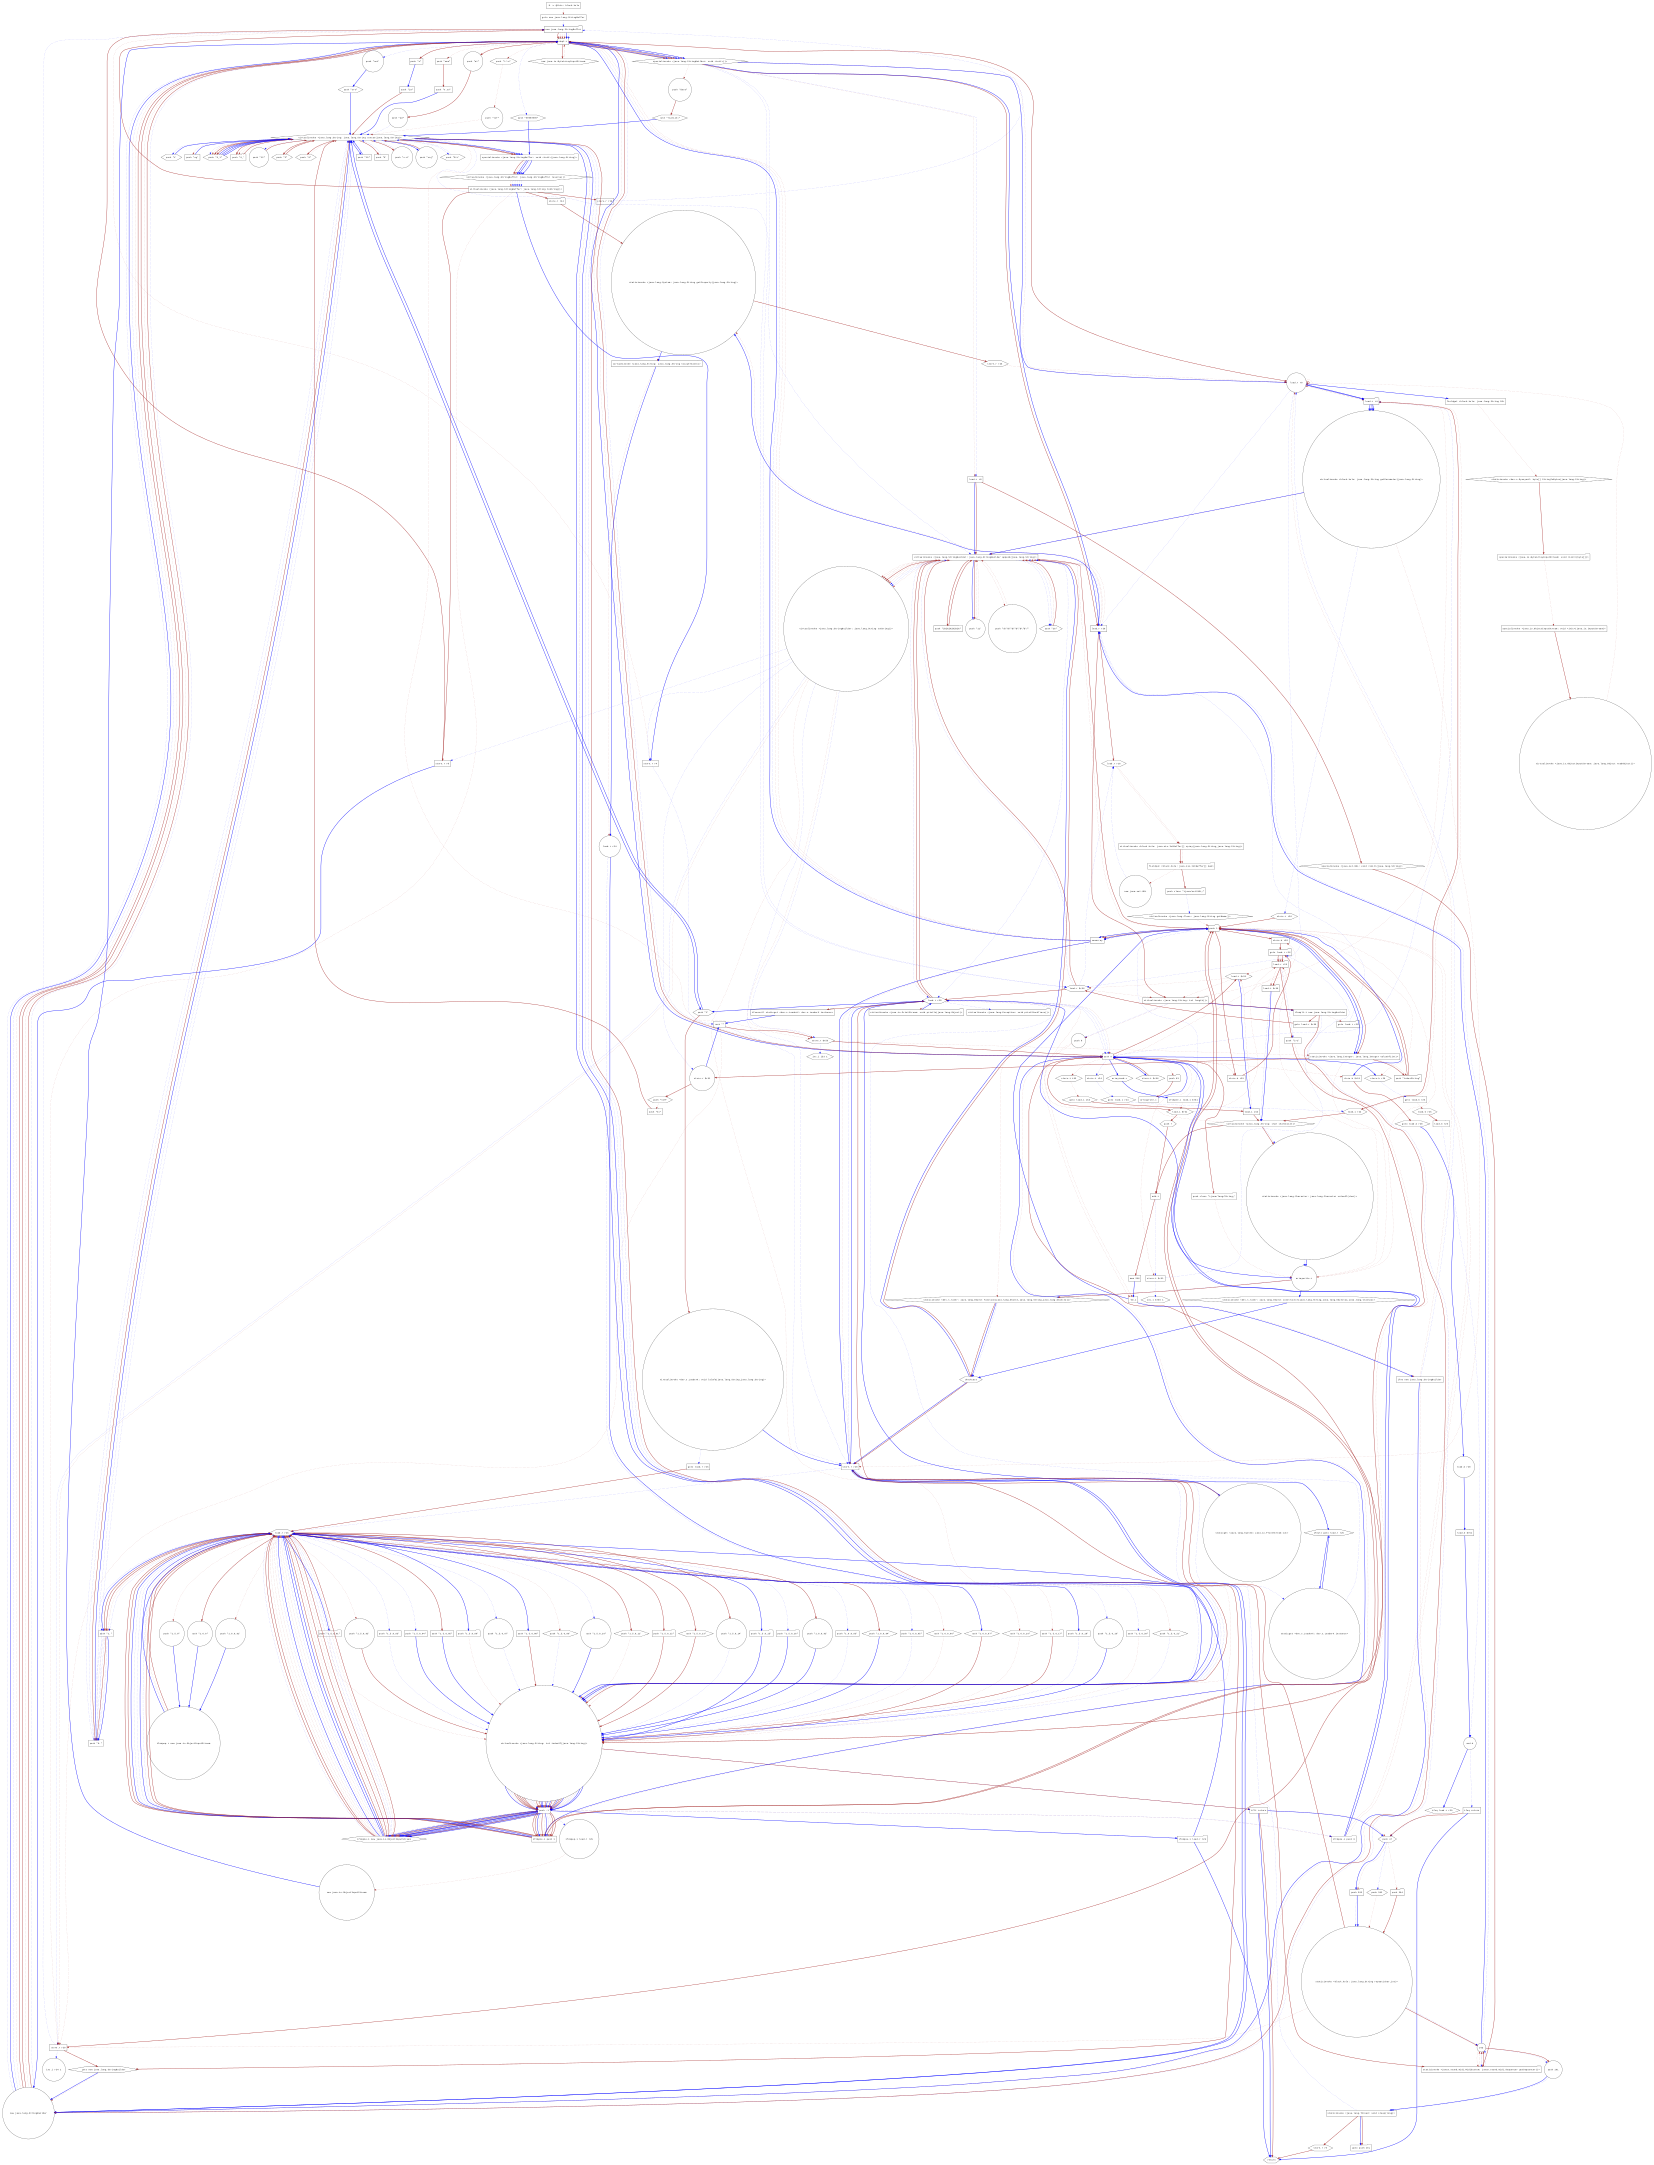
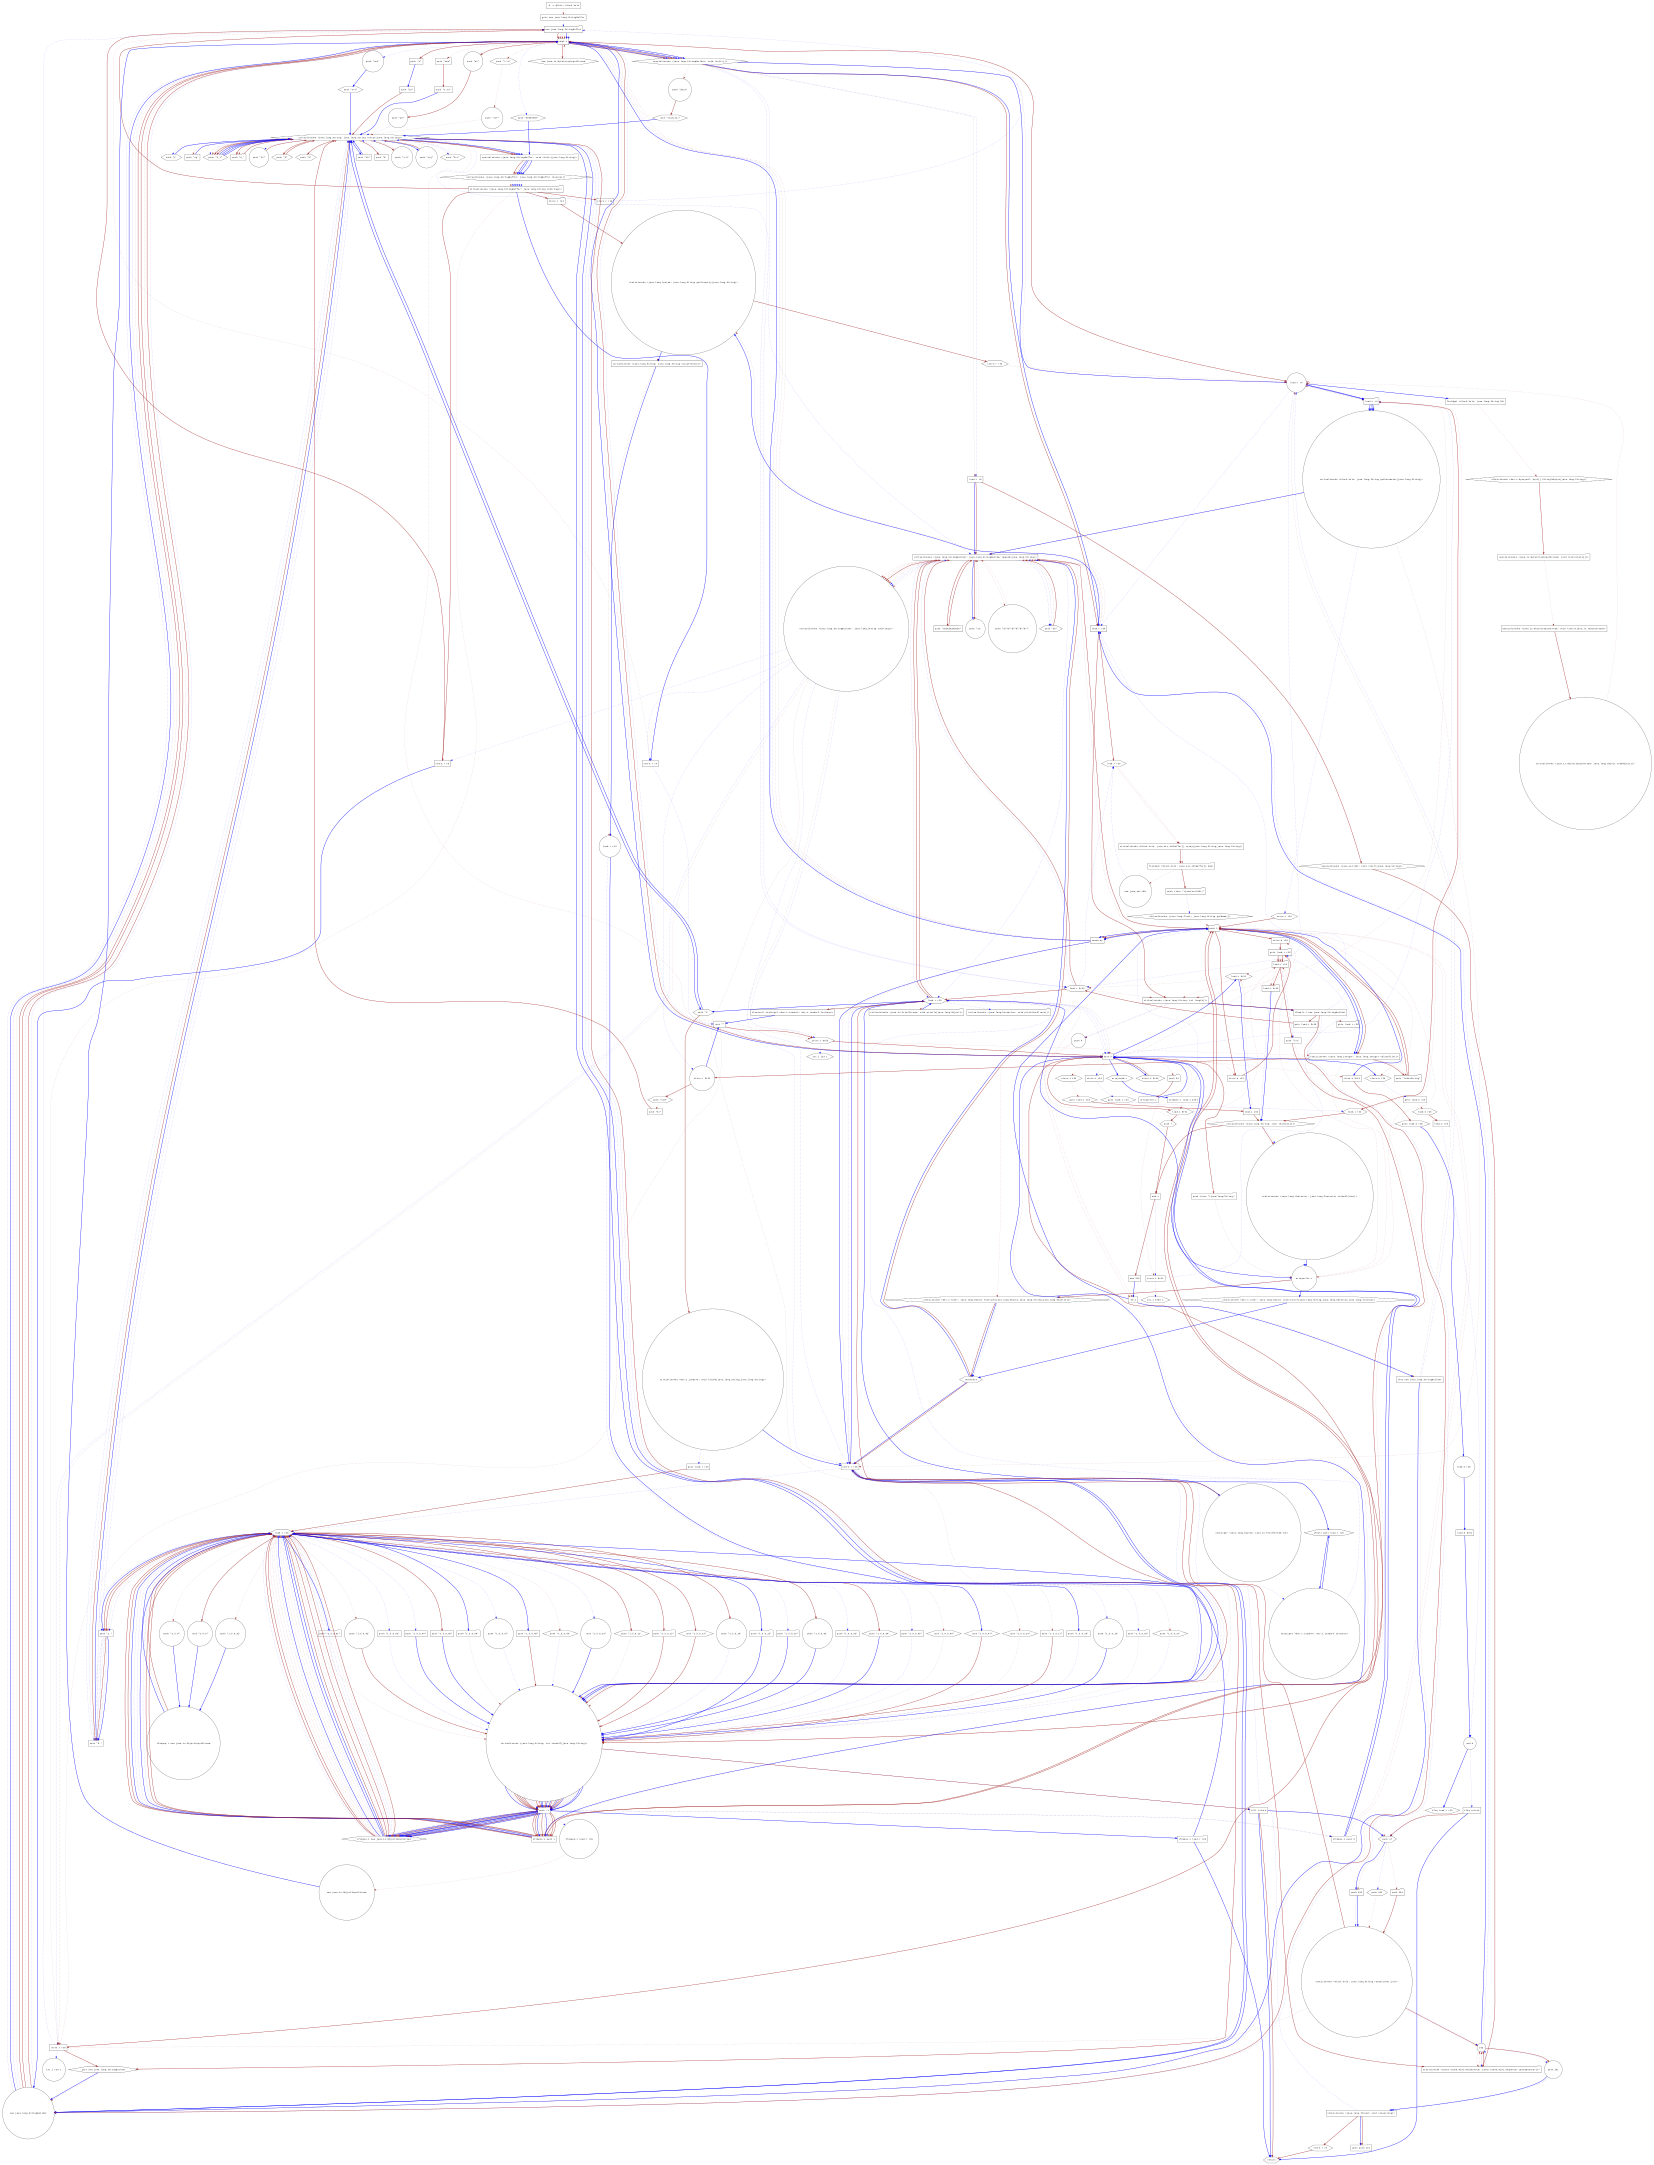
edge "goto load.r r20" -> "load.r r20": now "ifcmplt.i new java.lang.StringBuilder" -> "load.r r20"
edge "push 0" -> "load.r $r51": color brown -> blue
